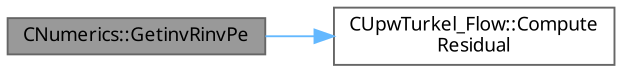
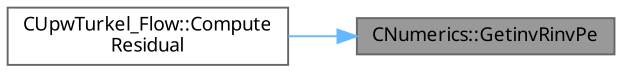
edge "CNumerics::GetinvRinvPe" -> "CUpwTurkel_Flow::Compute Residual": reversed
